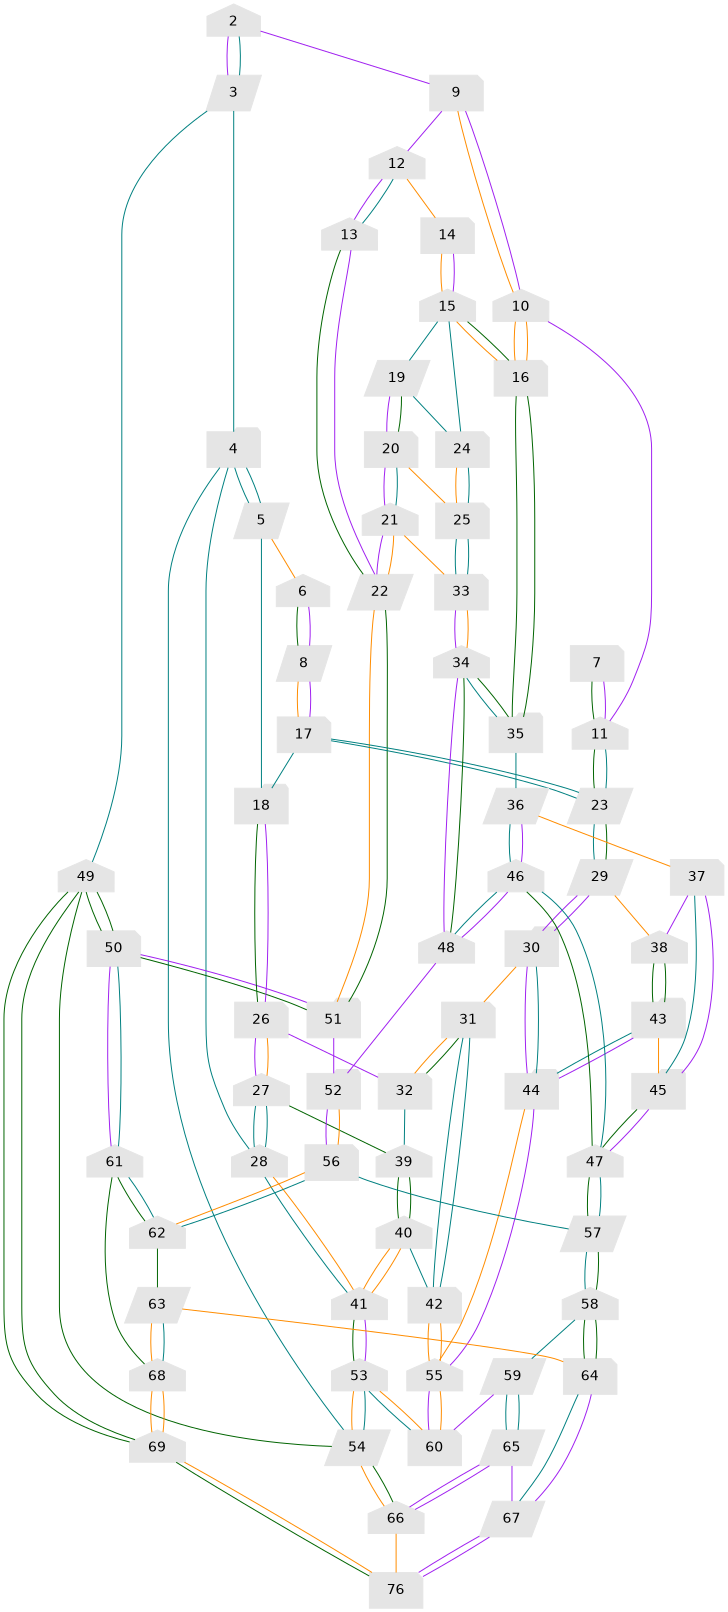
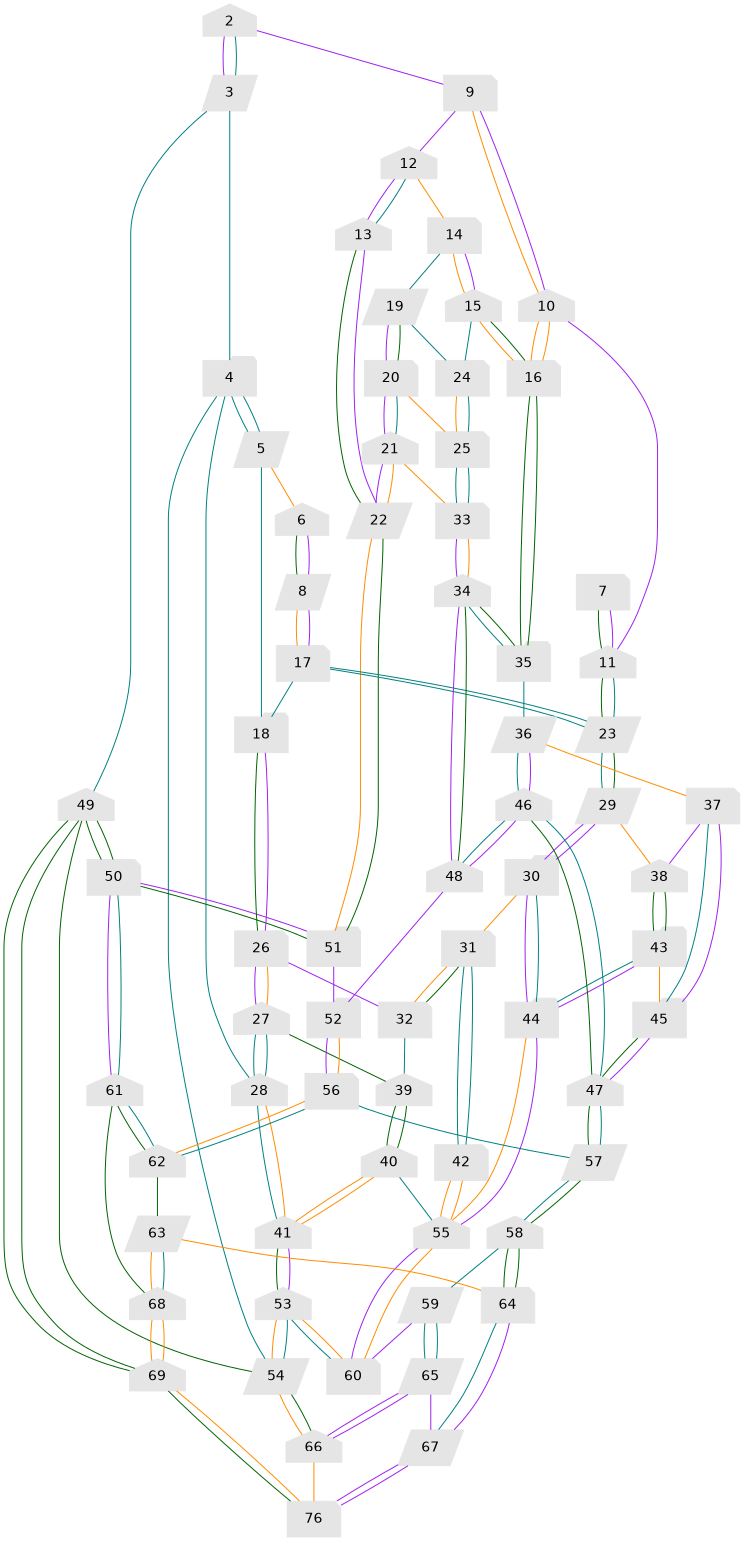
edge "15" -- "19": now "14" -- "19"
edge "40" -- "42": now "40" -- "55"
